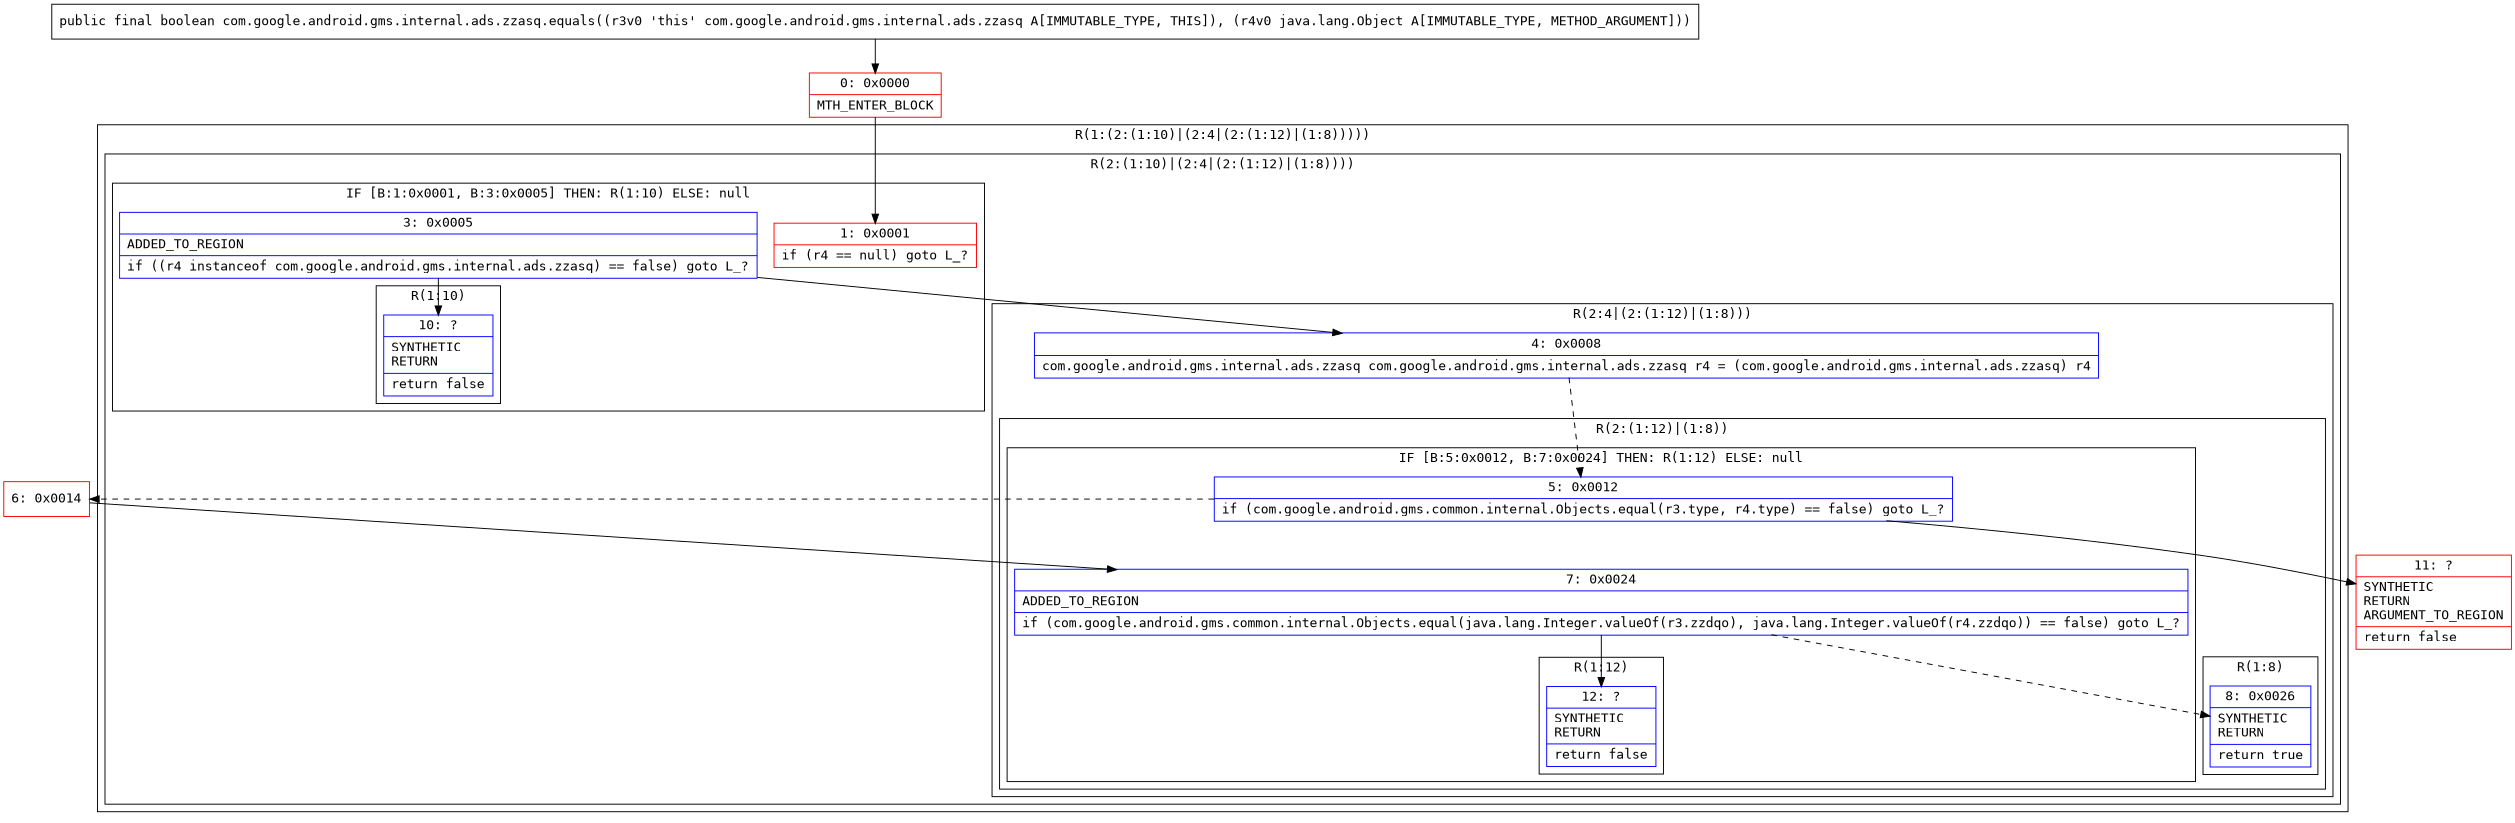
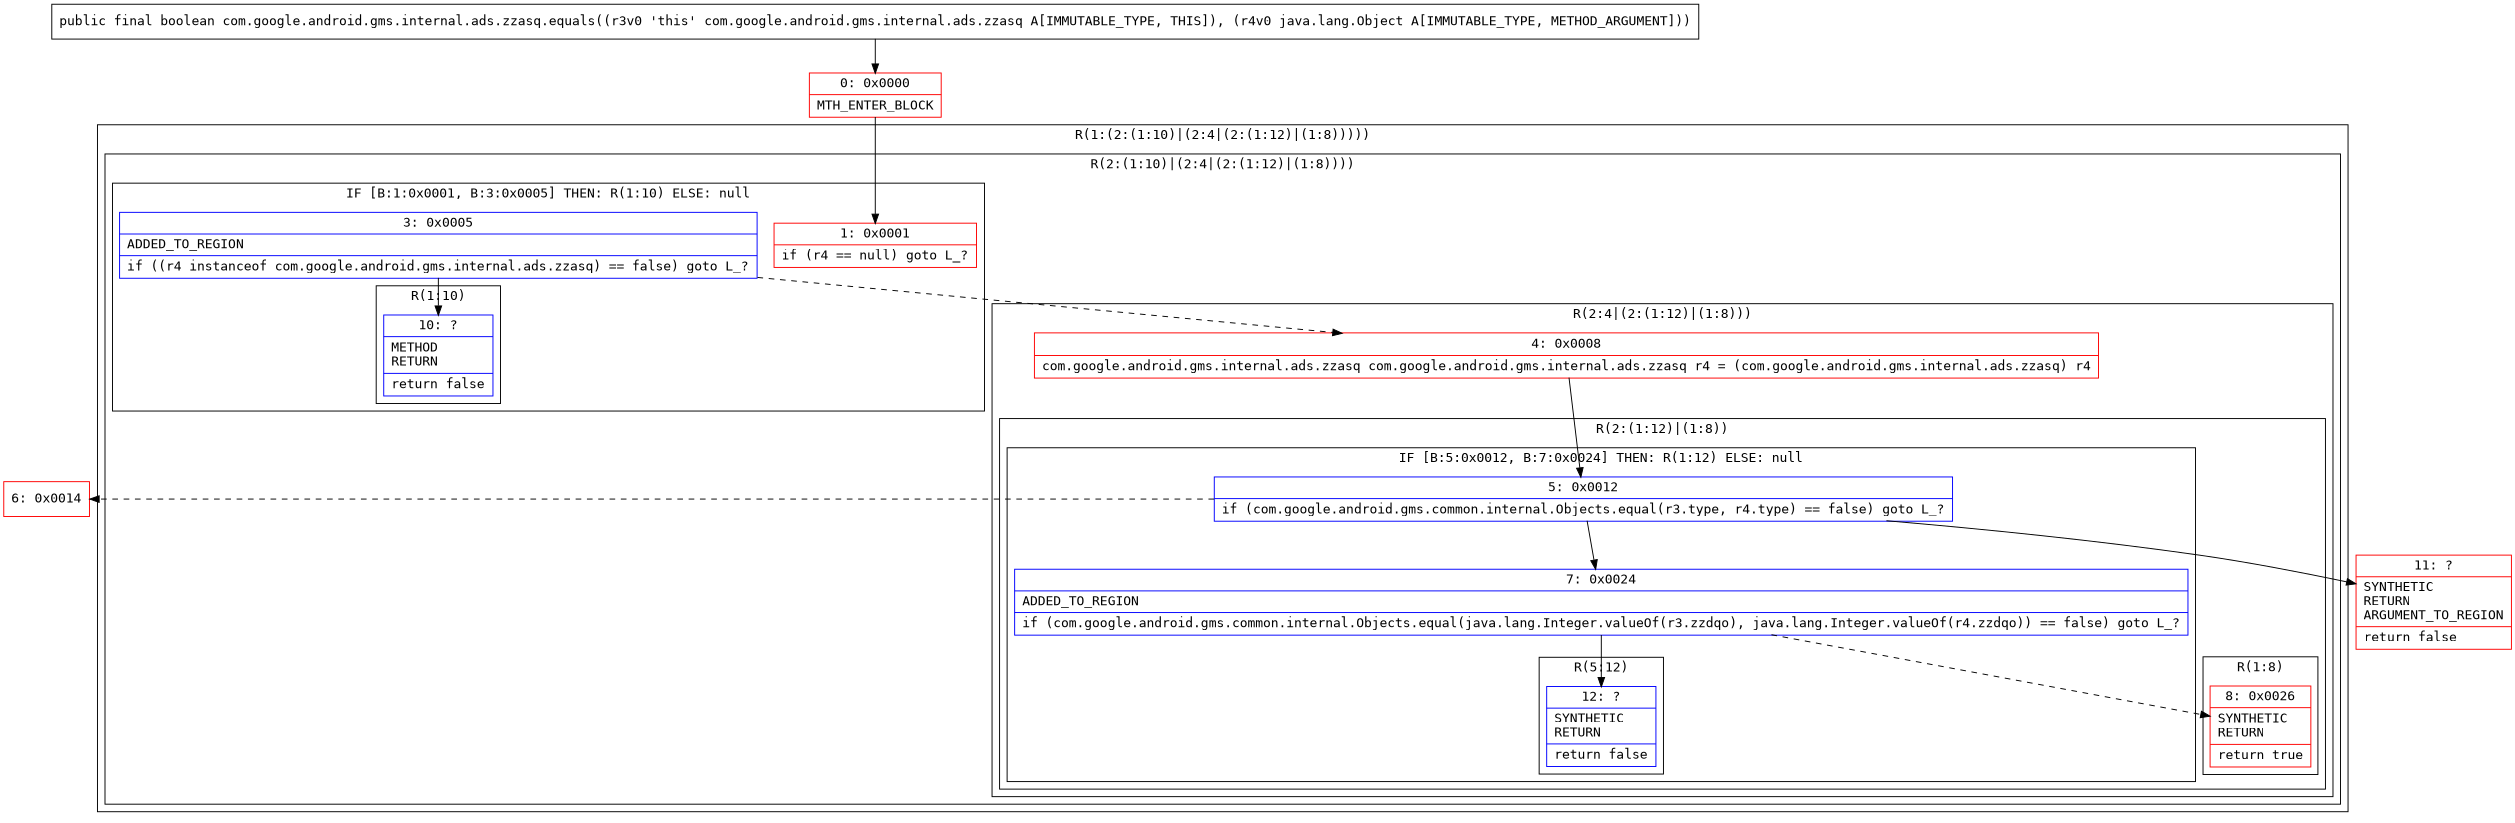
edge "3: 0x0005" -> "4: 0x0008": style solid -> dashed
node "10: ?": text "SYNTHETIC" -> "METHOD"
node "4: 0x0008": color blue -> red
edge "4: 0x0008" -> "5: 0x0012": style dashed -> solid
edge "6: 0x0014" -> "7: 0x0024": now "5: 0x0012" -> "7: 0x0024"
cluster "R(1:12)": label "R(1:12)" -> "R(5:12)"
node "8: 0x0026": color blue -> red
